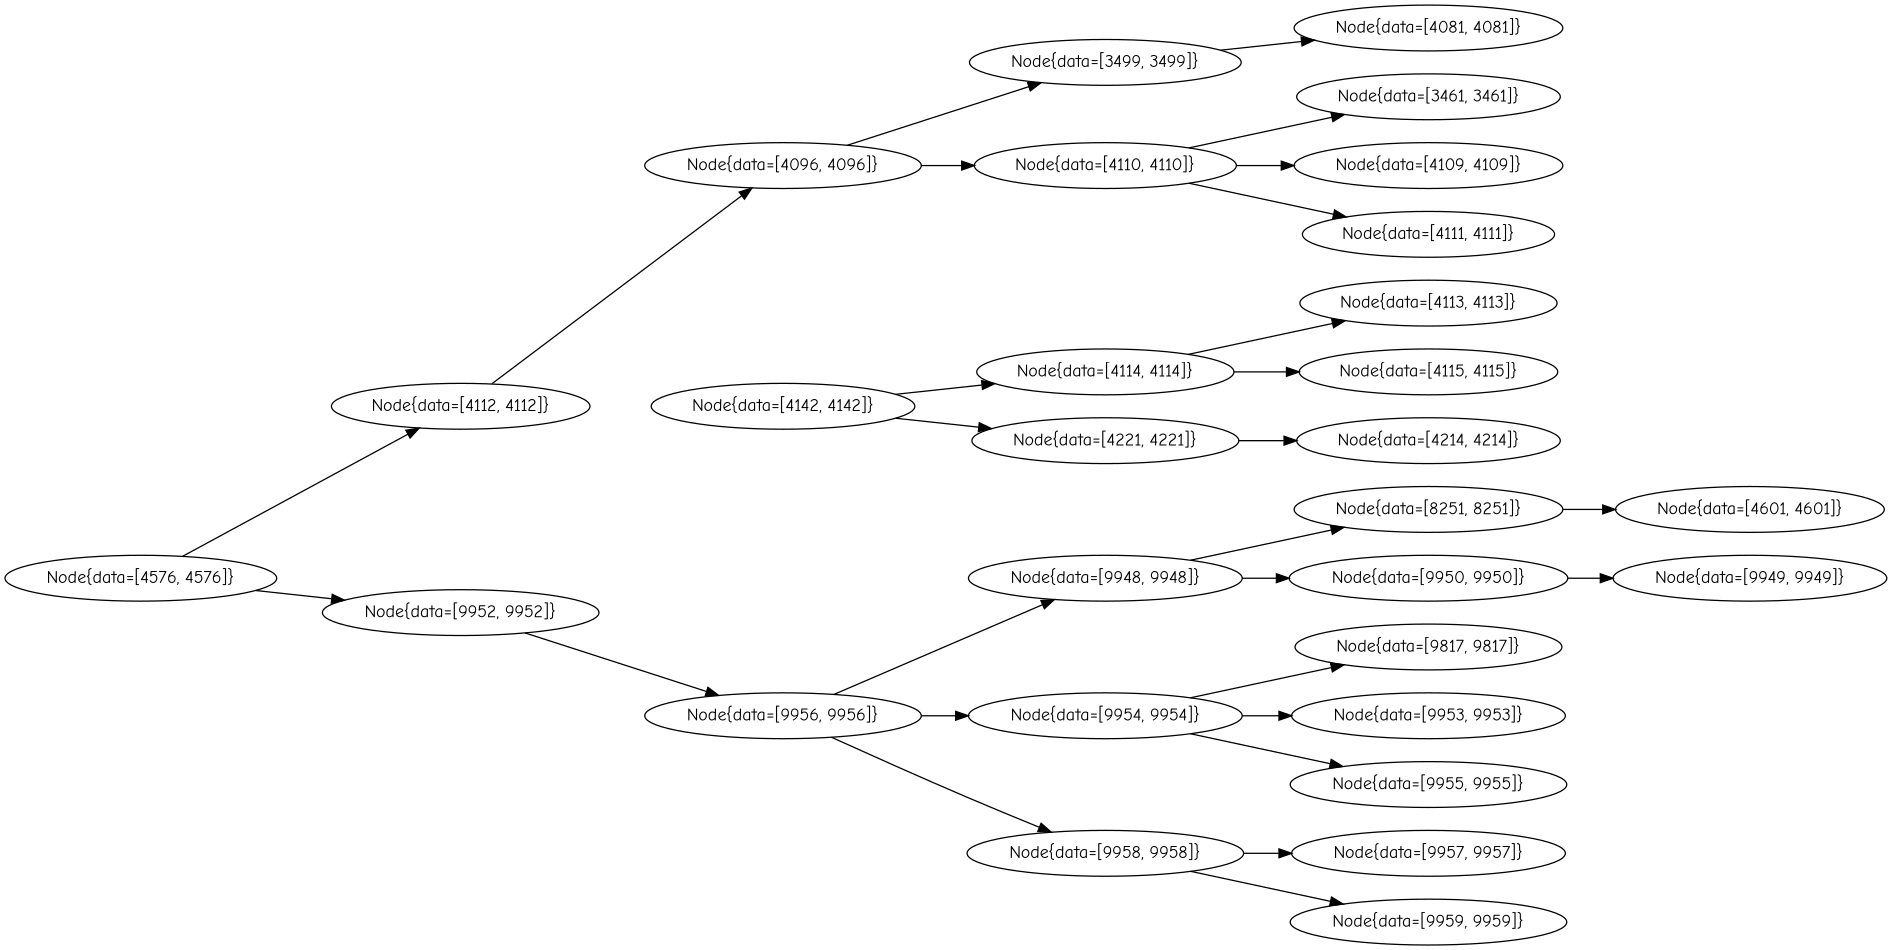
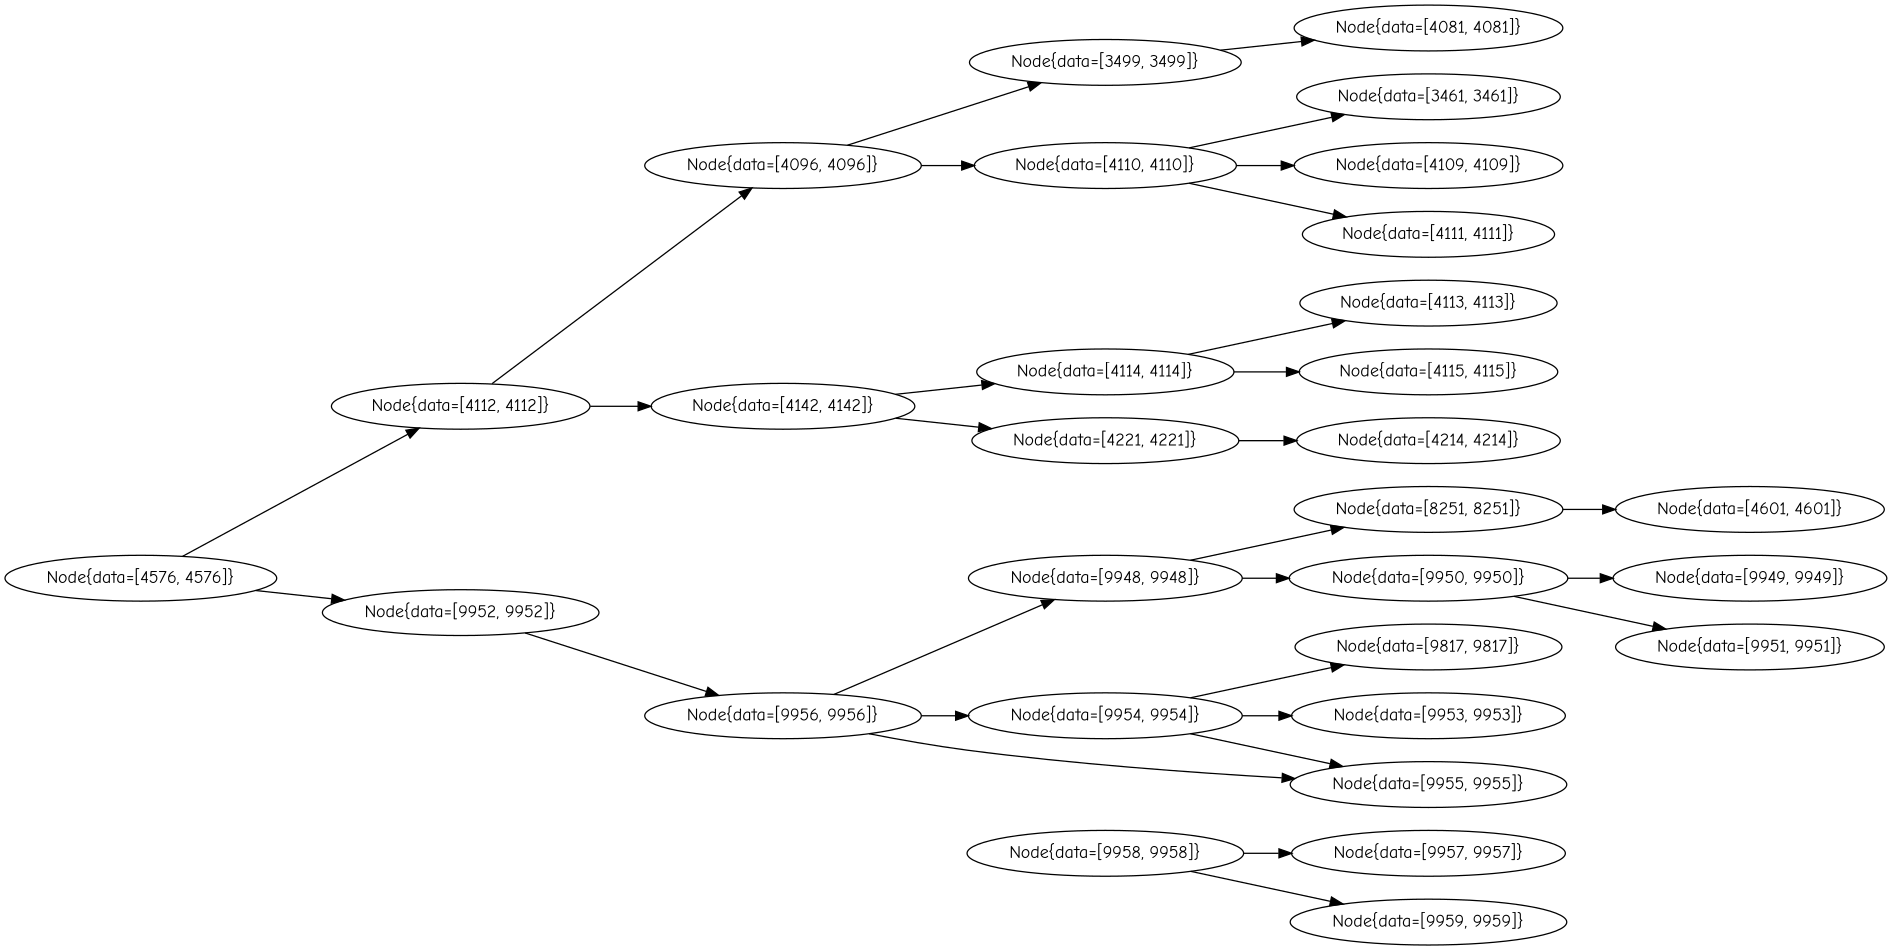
edge "Node{data=[4112, 4112]}" -> "Node{data=[4142, 4142]}": added
node "Node{data=[9951, 9951]}": added
edge "Node{data=[9956, 9956]}" -> "Node{data=[9958, 9958]}": now "Node{data=[9956, 9956]}" -> "Node{data=[9955, 9955]}"
